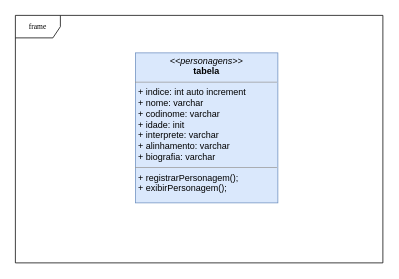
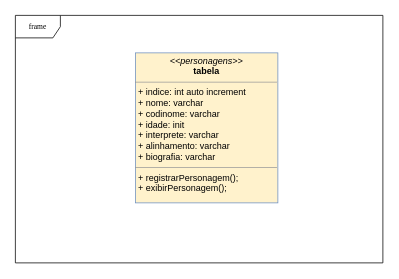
node "<<personagens>> tabela + indice: int auto increment + nome: varchar + codinome: varchar + idade: init + interprete: varchar + alinhamento: varchar + biografia: varchar + registrarPersonagem(); + exibirPersonagem();": fillcolor #dae8fc -> #fff2cc
